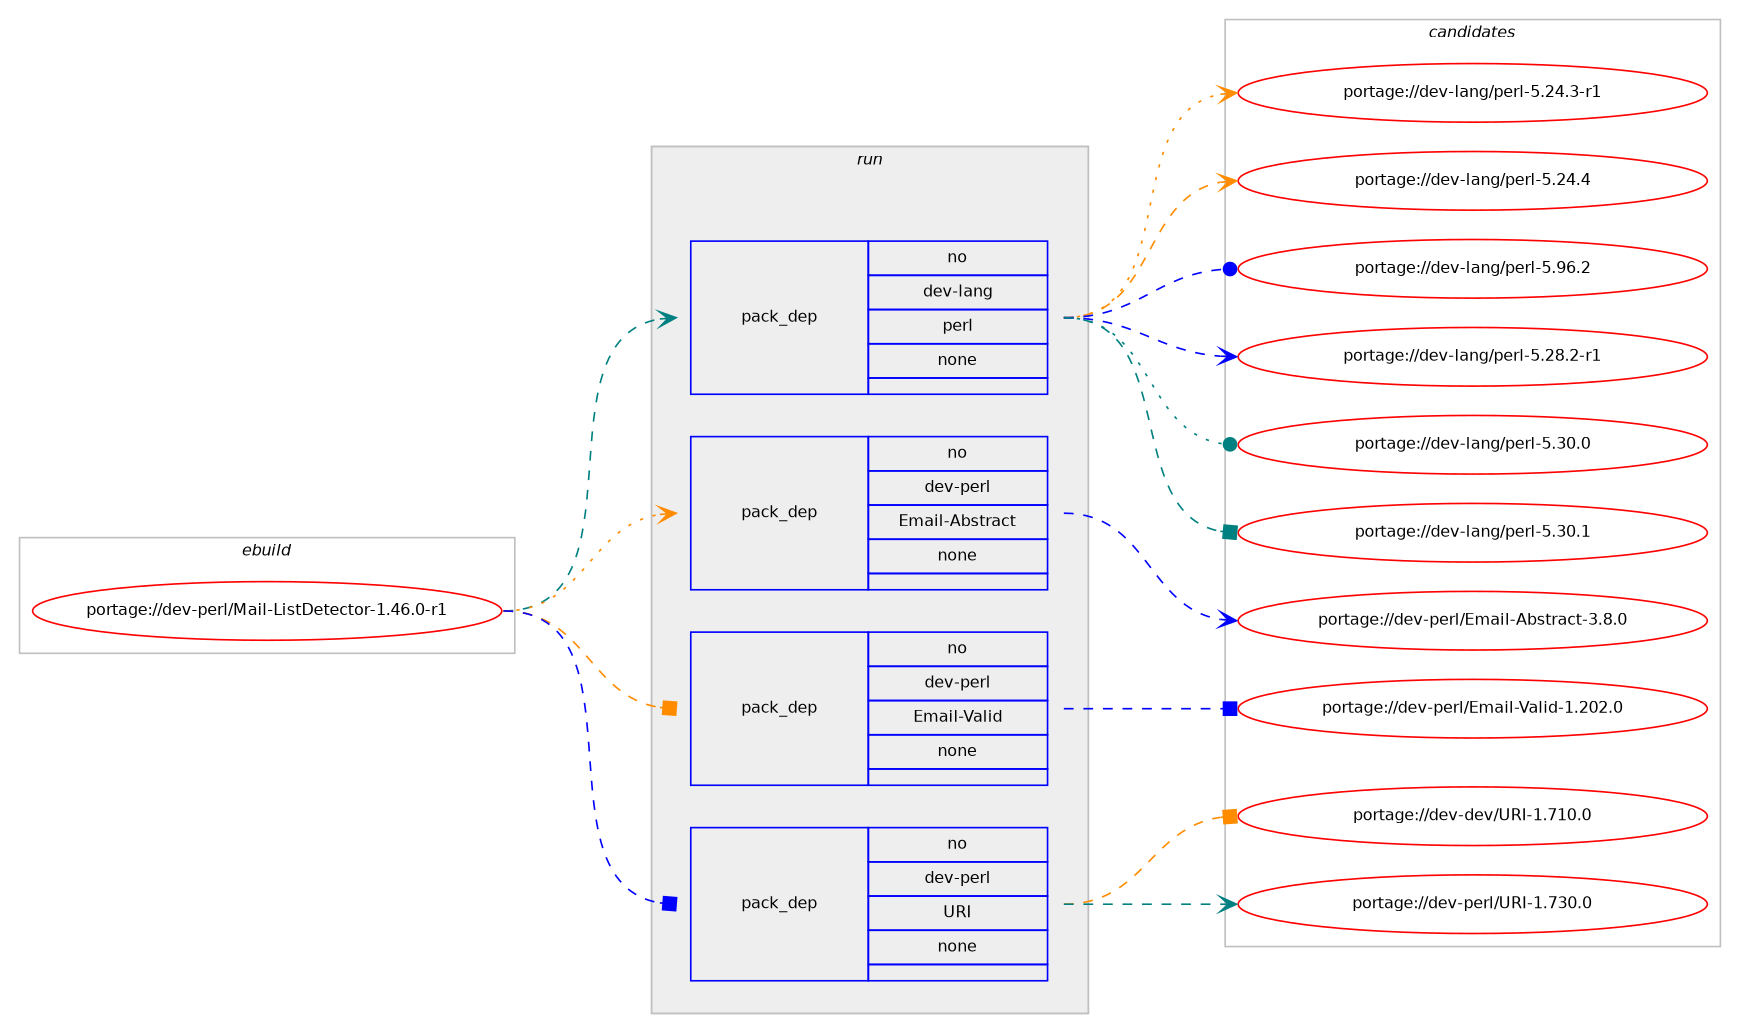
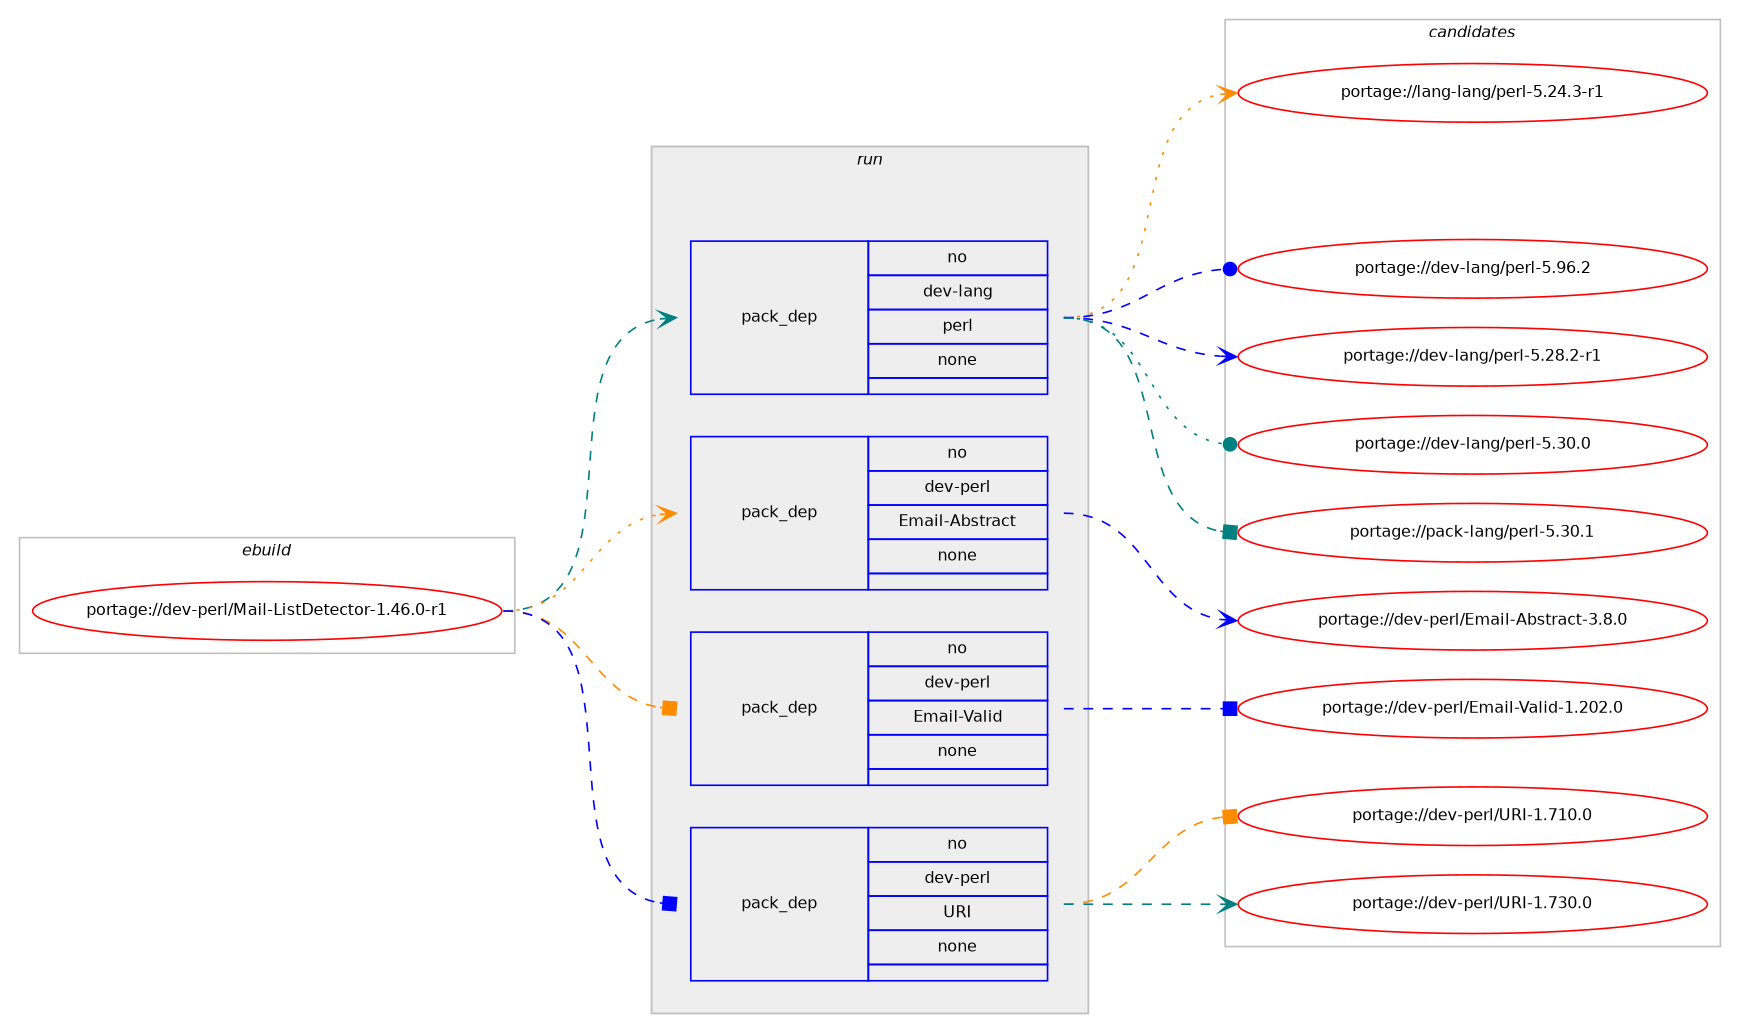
node "portage://dev-lang/perl-5.24.3-r1": label "portage://dev-lang/perl-5.24.3-r1" -> "portage://lang-lang/perl-5.24.3-r1"
node "portage://dev-lang/perl-5.24.4": removed
node "portage://dev-lang/perl-5.30.1": label "portage://dev-lang/perl-5.30.1" -> "portage://pack-lang/perl-5.30.1"
node "portage://dev-dev/URI-1.710.0": label "portage://dev-dev/URI-1.710.0" -> "portage://dev-perl/URI-1.710.0"
